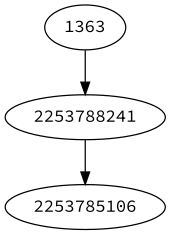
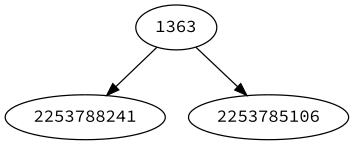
edge "2253788241" -> "2253785106": now "1363" -> "2253785106"
